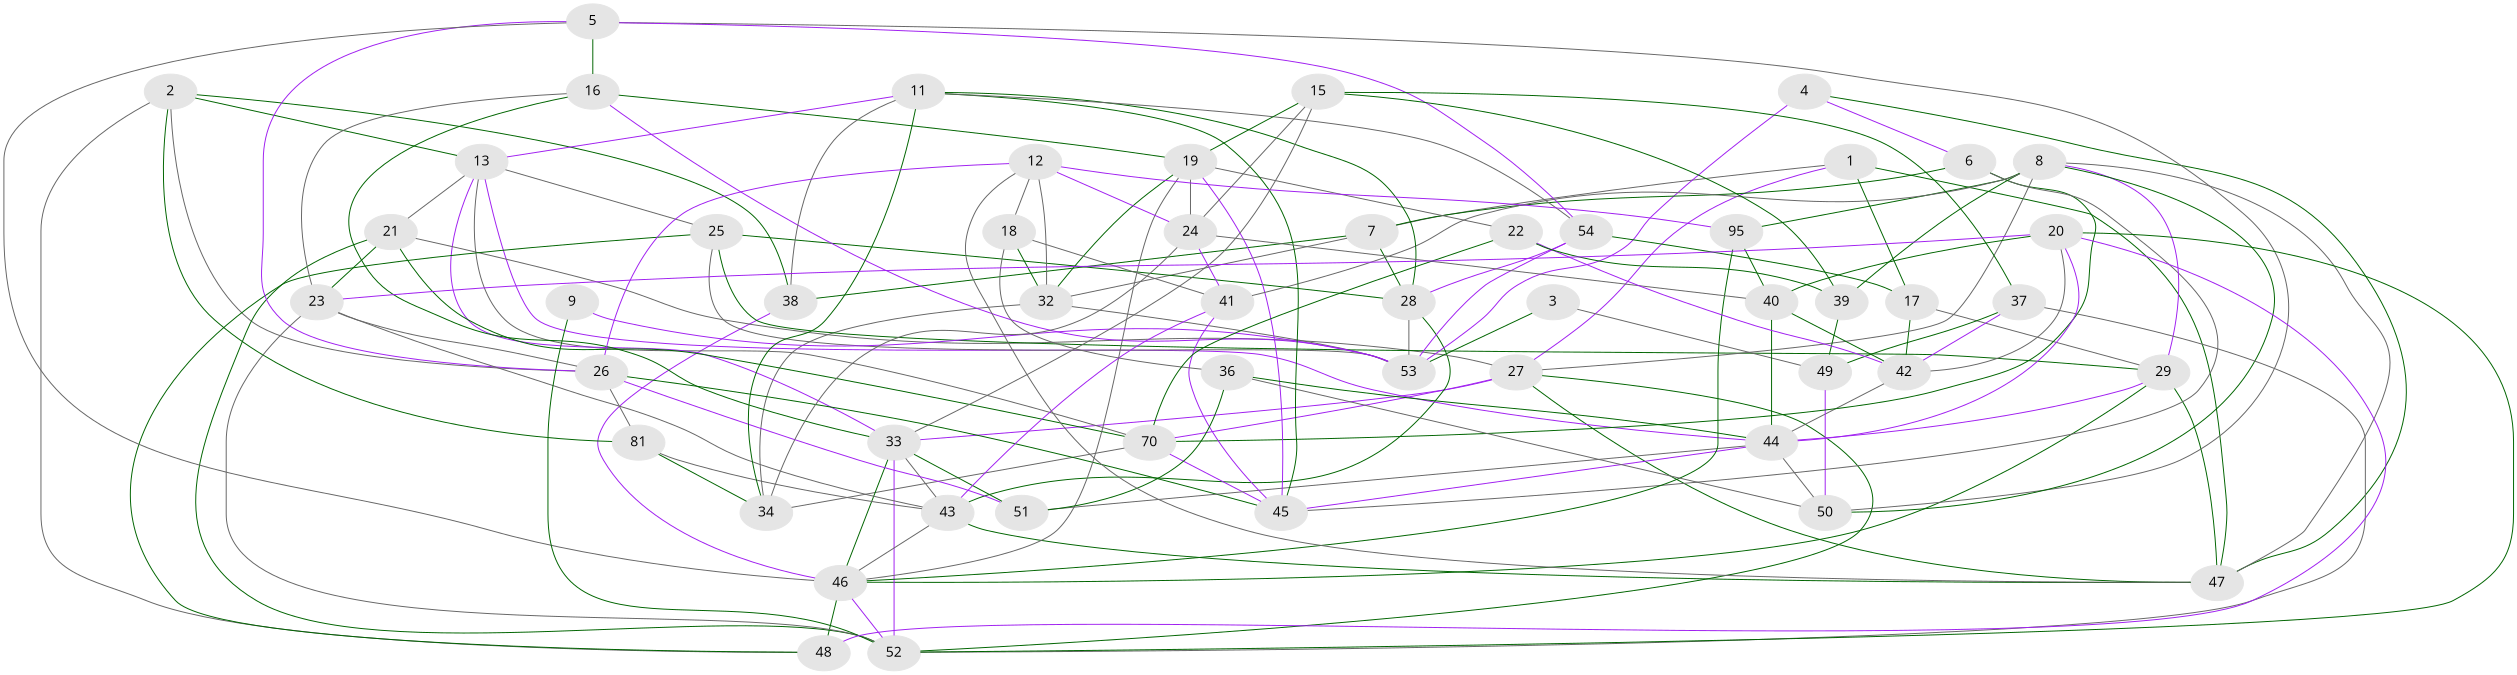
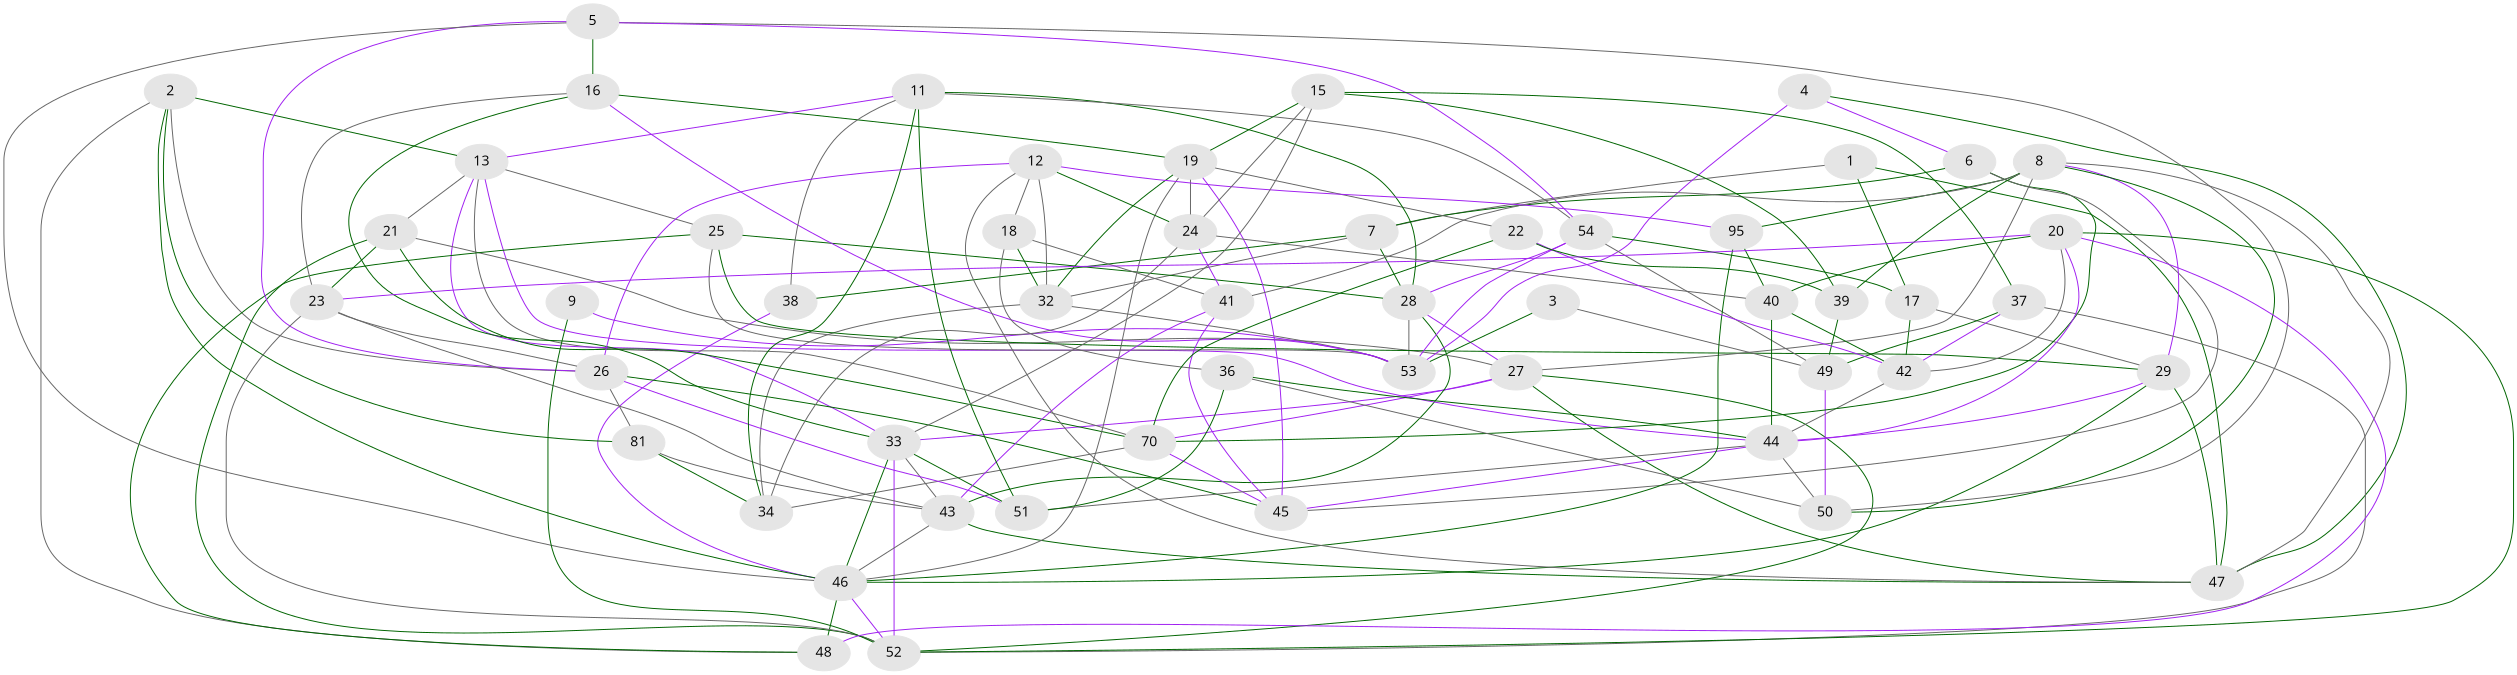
edge "2" -- "38": now "2" -- "46"
edge "11" -- "45": now "11" -- "51"
edge "12" -- "24": color purple -> darkgreen
edge "1" -- "27": now "28" -- "27"
edge "54" -- "49": added
